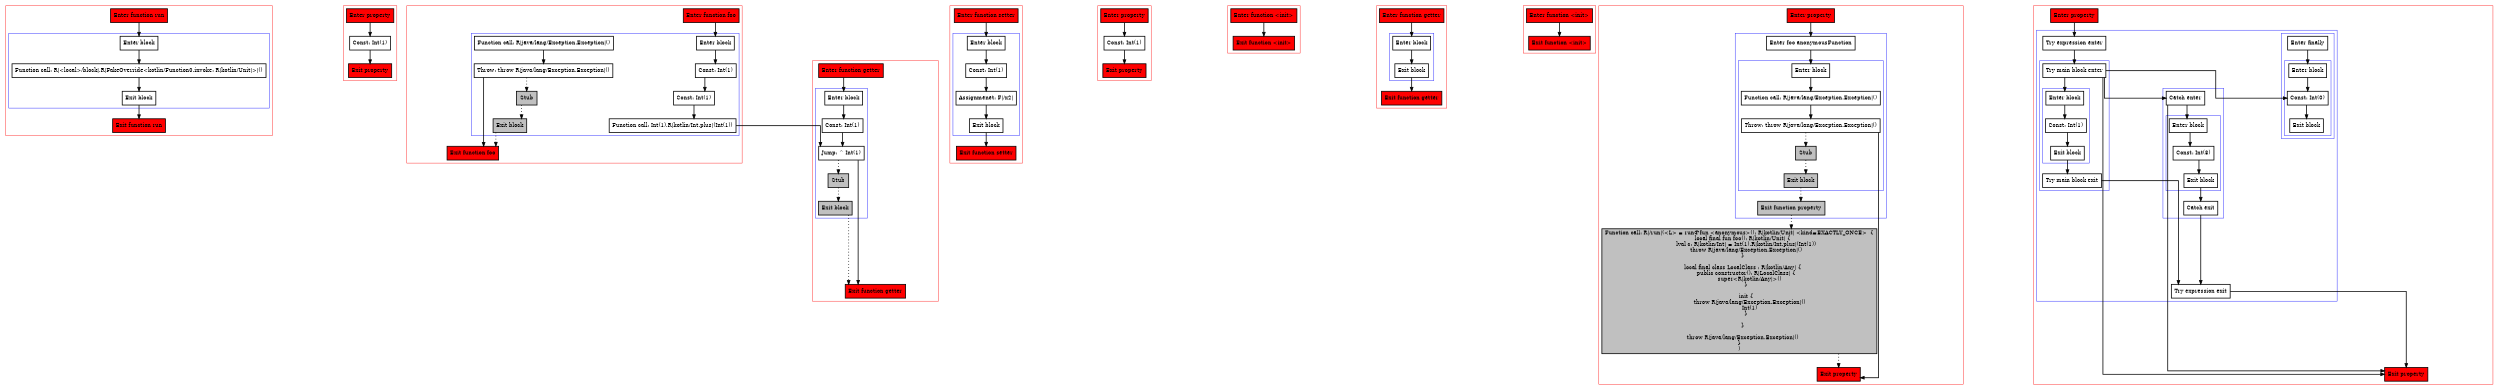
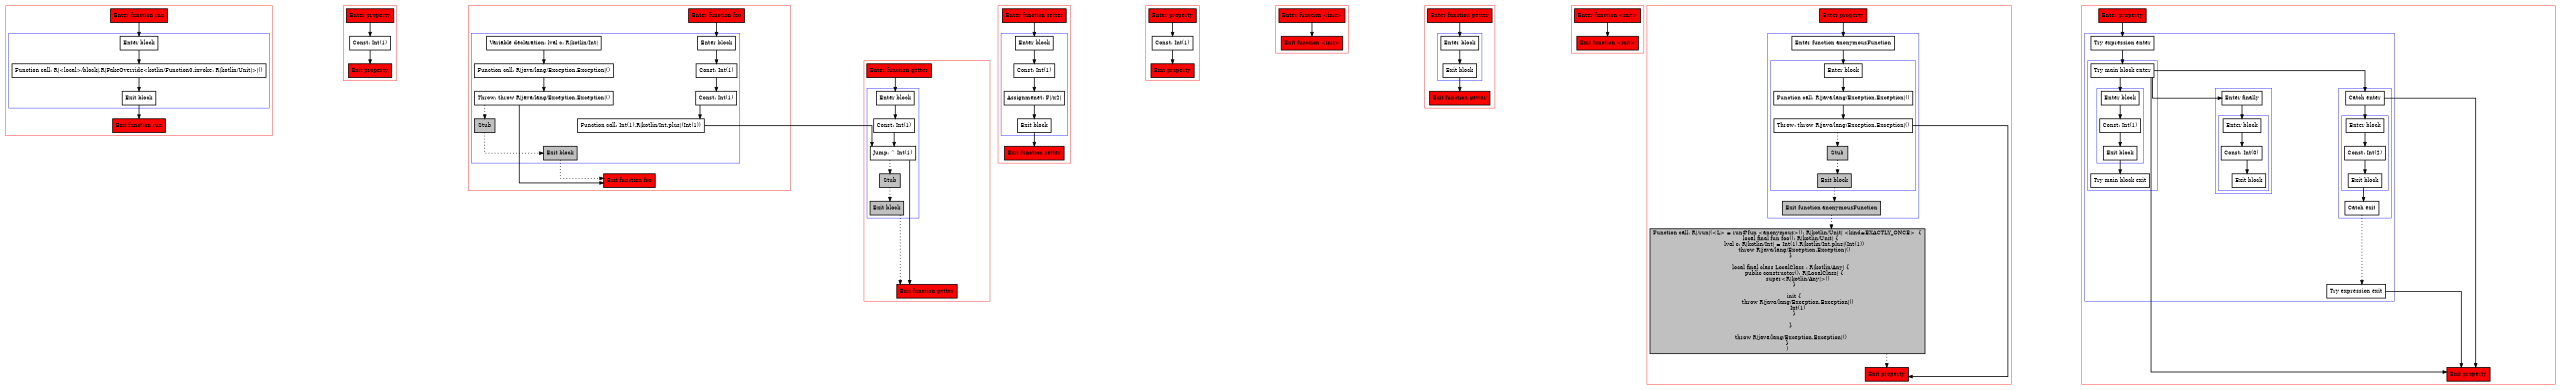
node "Variable declaration: lval c: R|kotlin/Int|": added
node "Enter foo anonymousFunction": label "Enter foo anonymousFunction" -> "Enter function anonymousFunction"
edge "Try main block enter" -> "Const: Int(0)": now "Try main block enter" -> "Enter finally"
node "Const: Int(8)": label "Const: Int(8)" -> "Const: Int(2)"
edge "Try main block exit" -> "Try expression exit": removed
node "Exit function property": label "Exit function property" -> "Exit function anonymousFunction"
edge "Catch exit" -> "Try expression exit": style solid -> dotted
